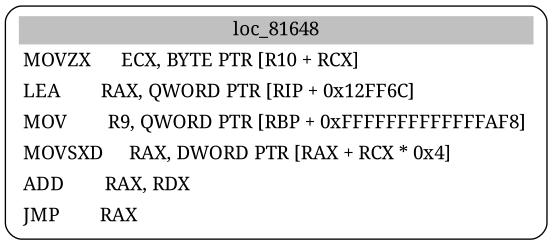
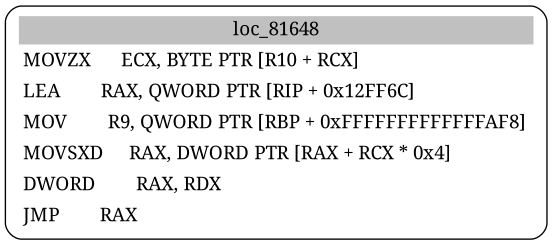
node "loc_81648": text "ADD        RAX, RDX" -> "DWORD        RAX, RDX"
